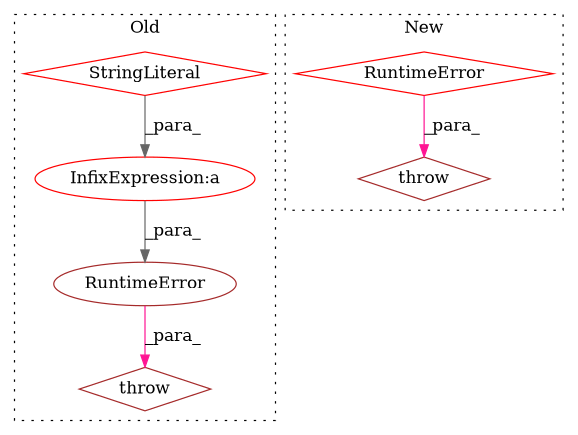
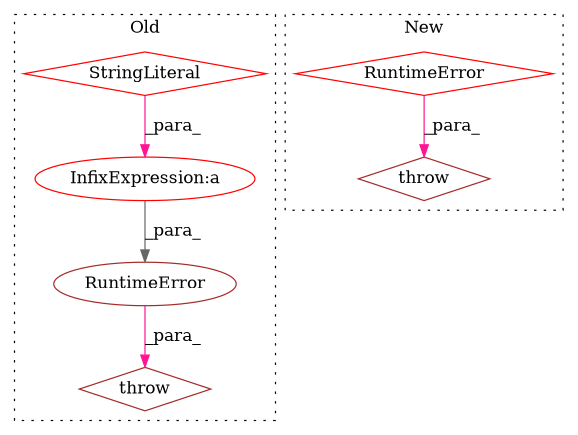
edge "StringLiteral" -> "InfixExpression:a": color gray40 -> deeppink
